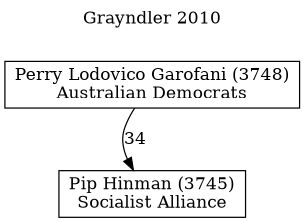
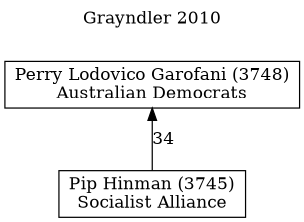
edge "Perry Lodovico Garofani (3748) Australian Democrats" -> "Pip Hinman (3745) Socialist Alliance": reversed
